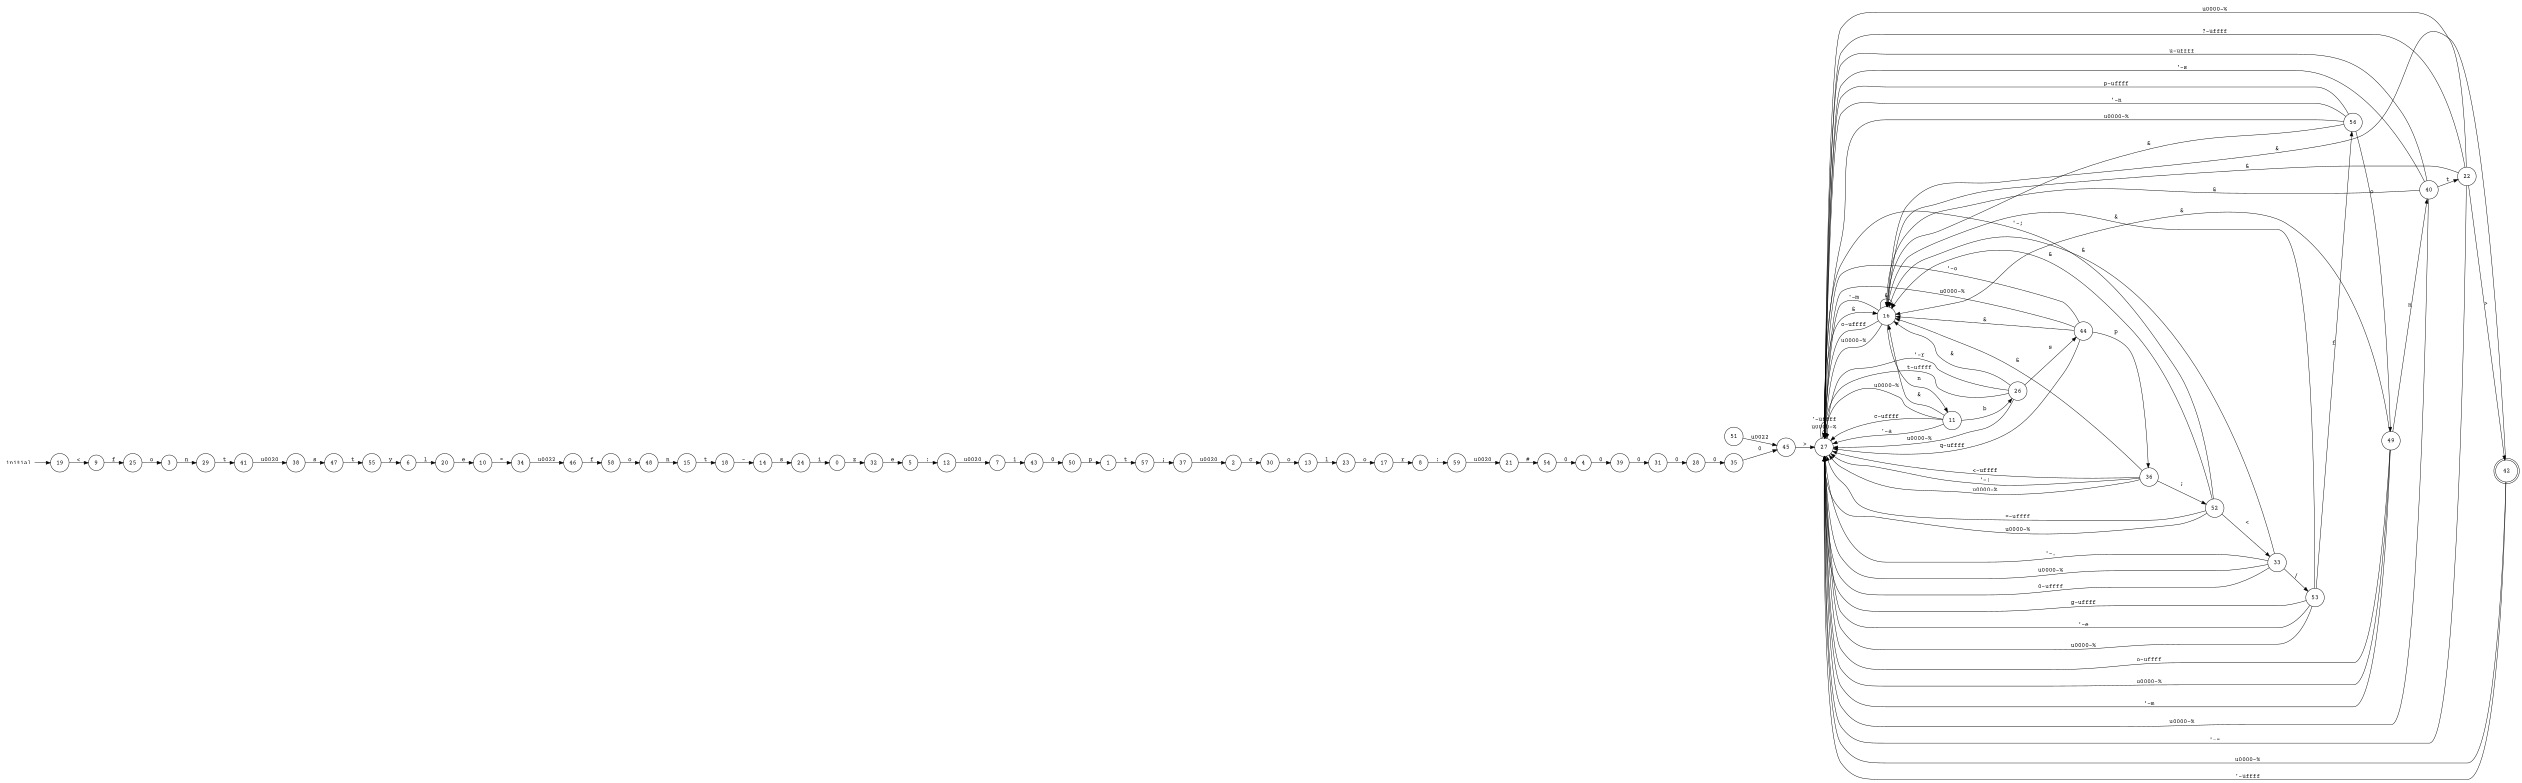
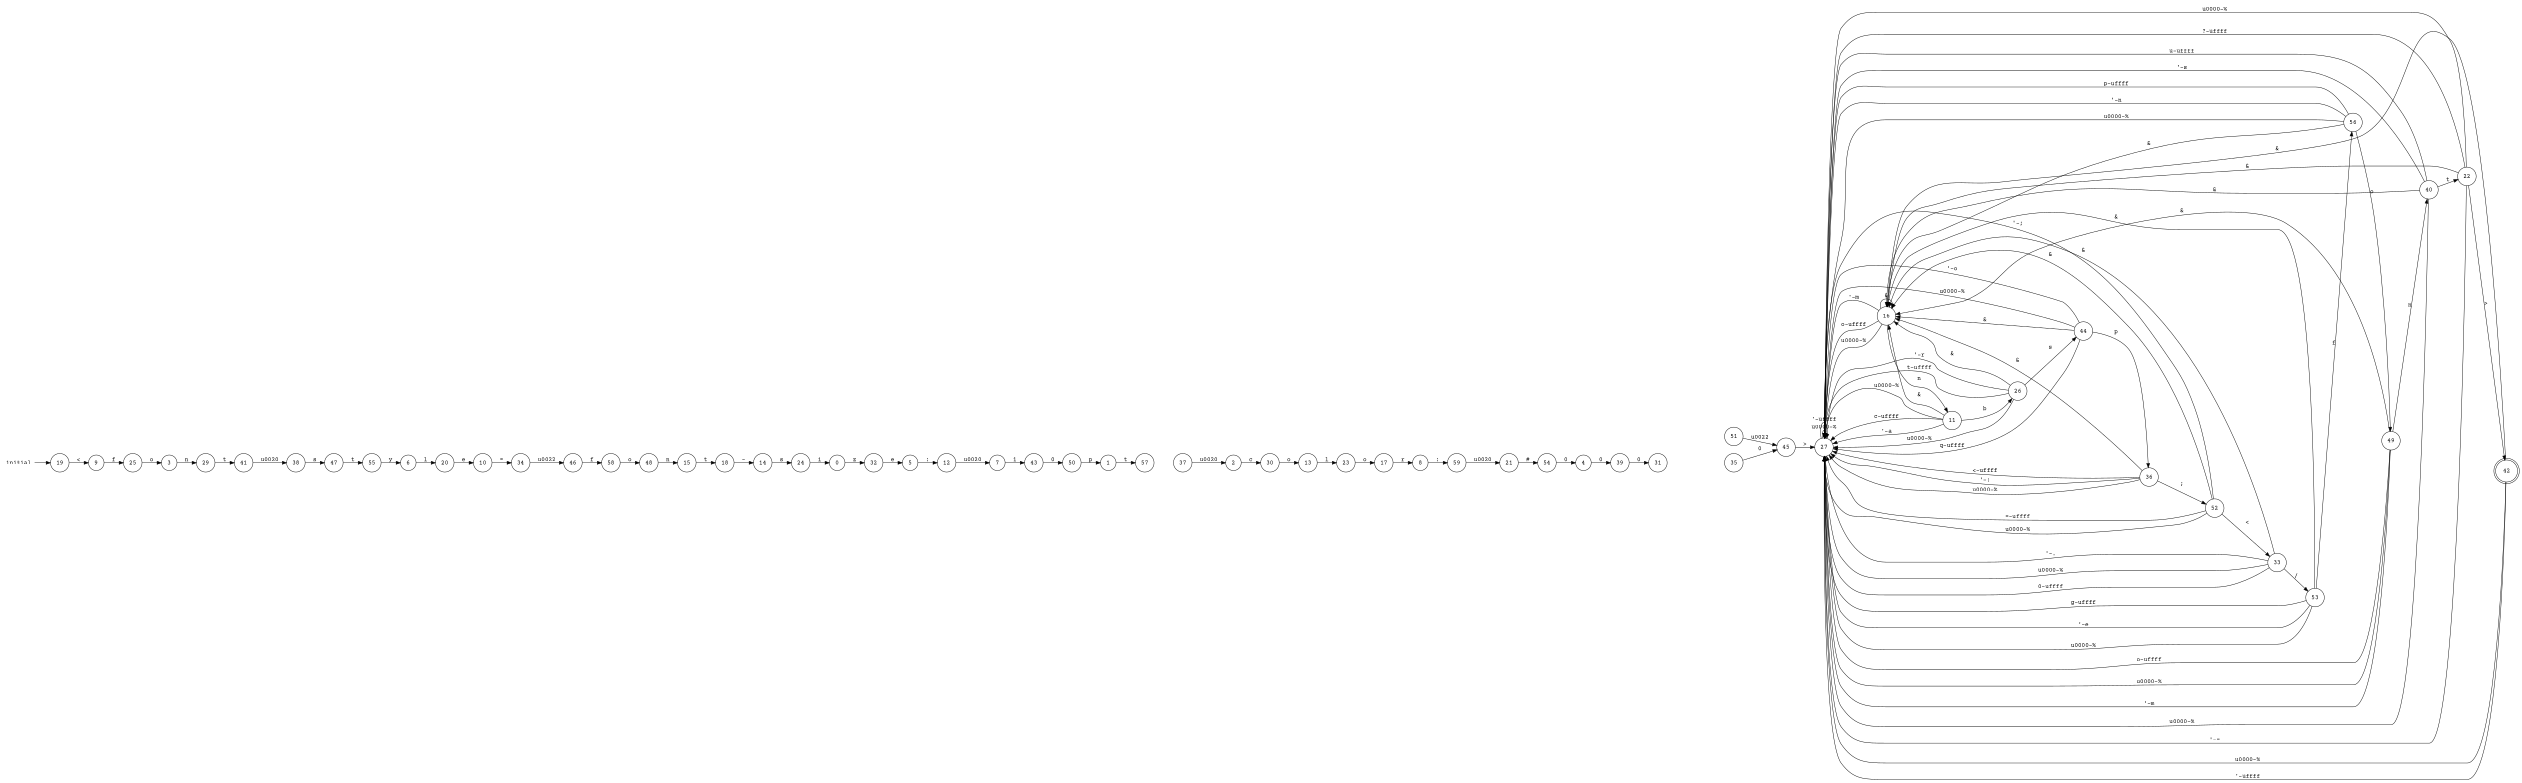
edge "27" -> "16": removed, label "&"
edge "57" -> "37": removed, label ";"
node "28": removed
